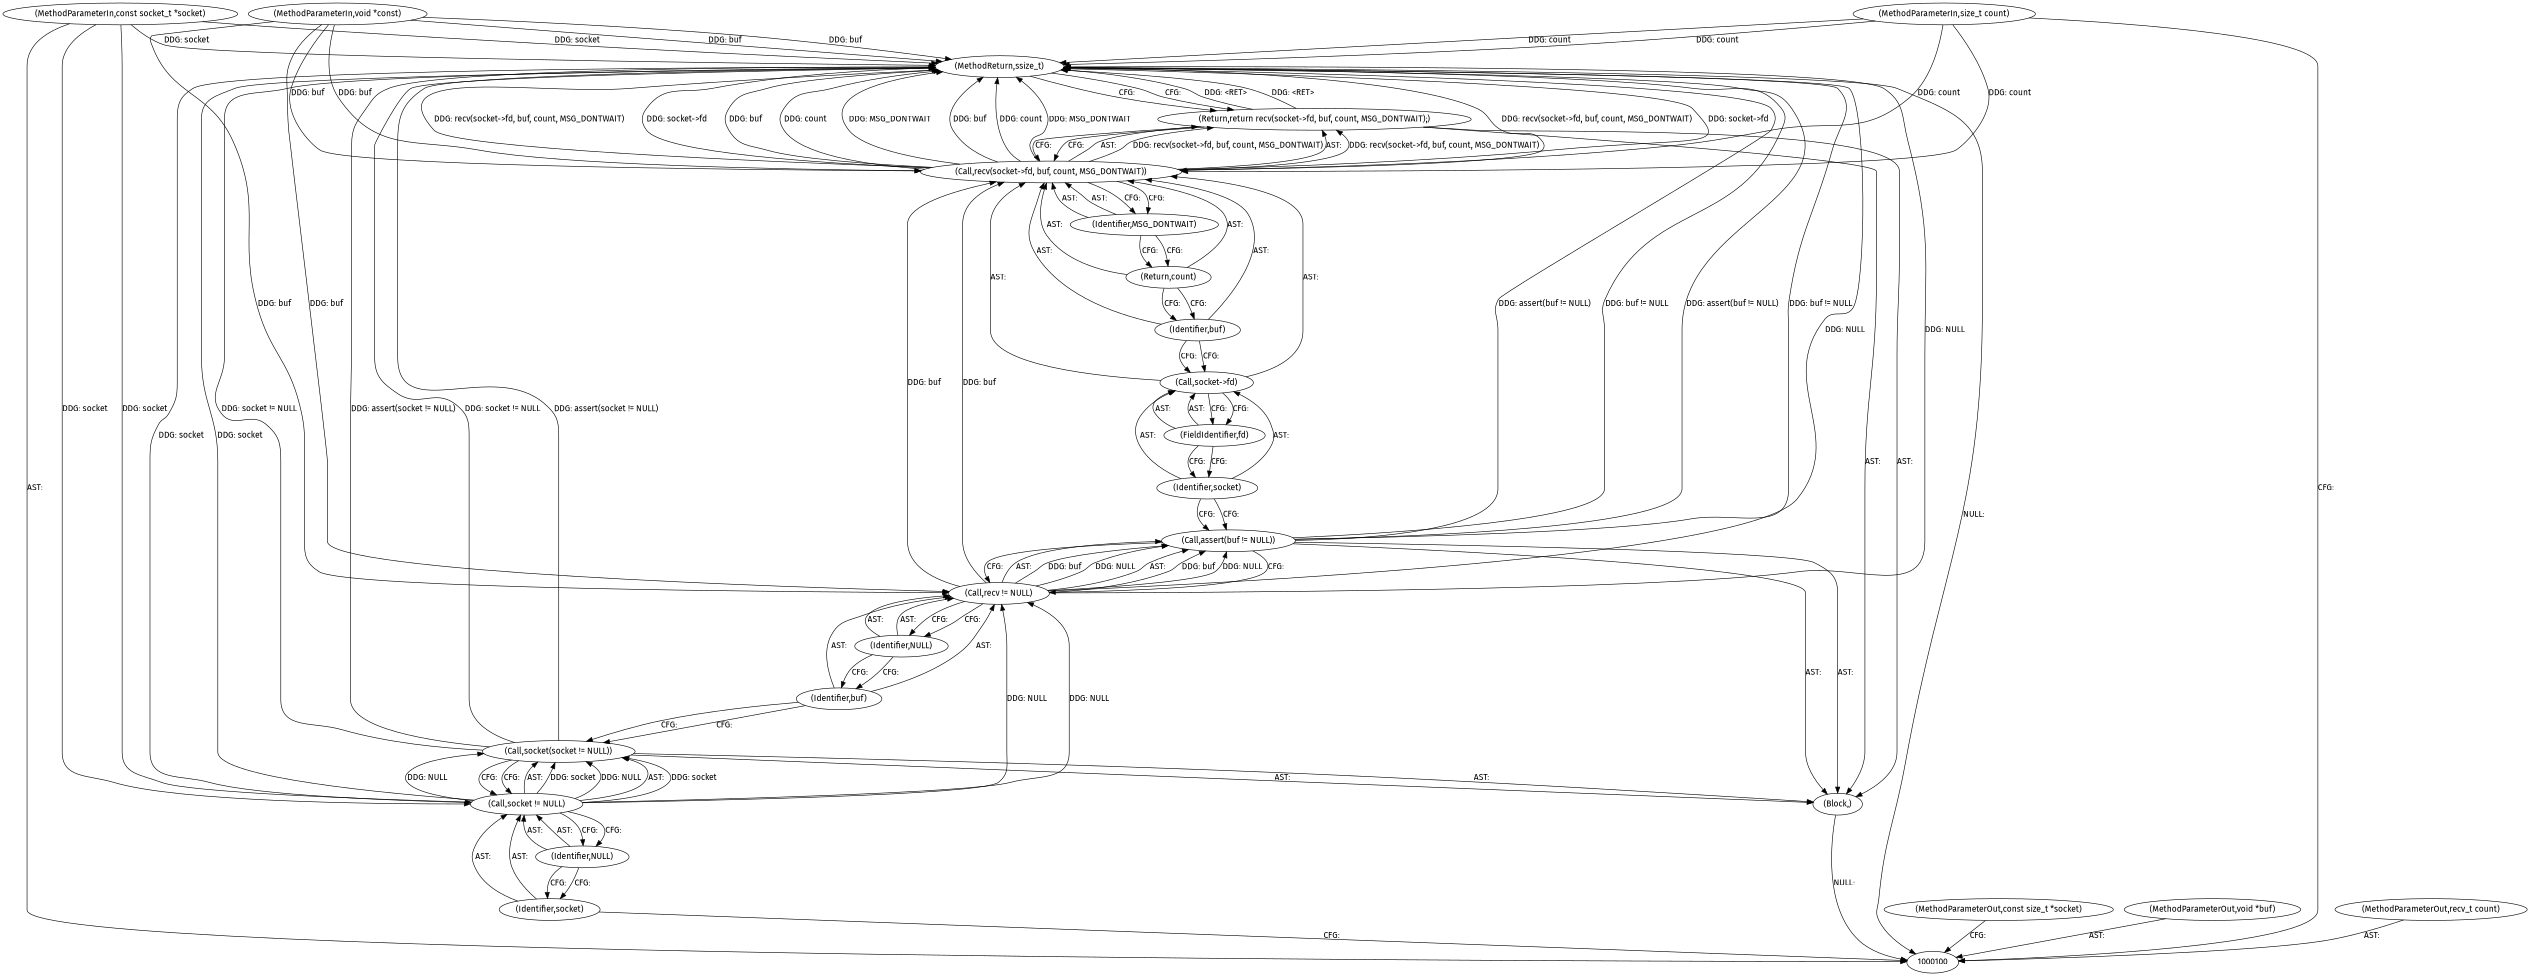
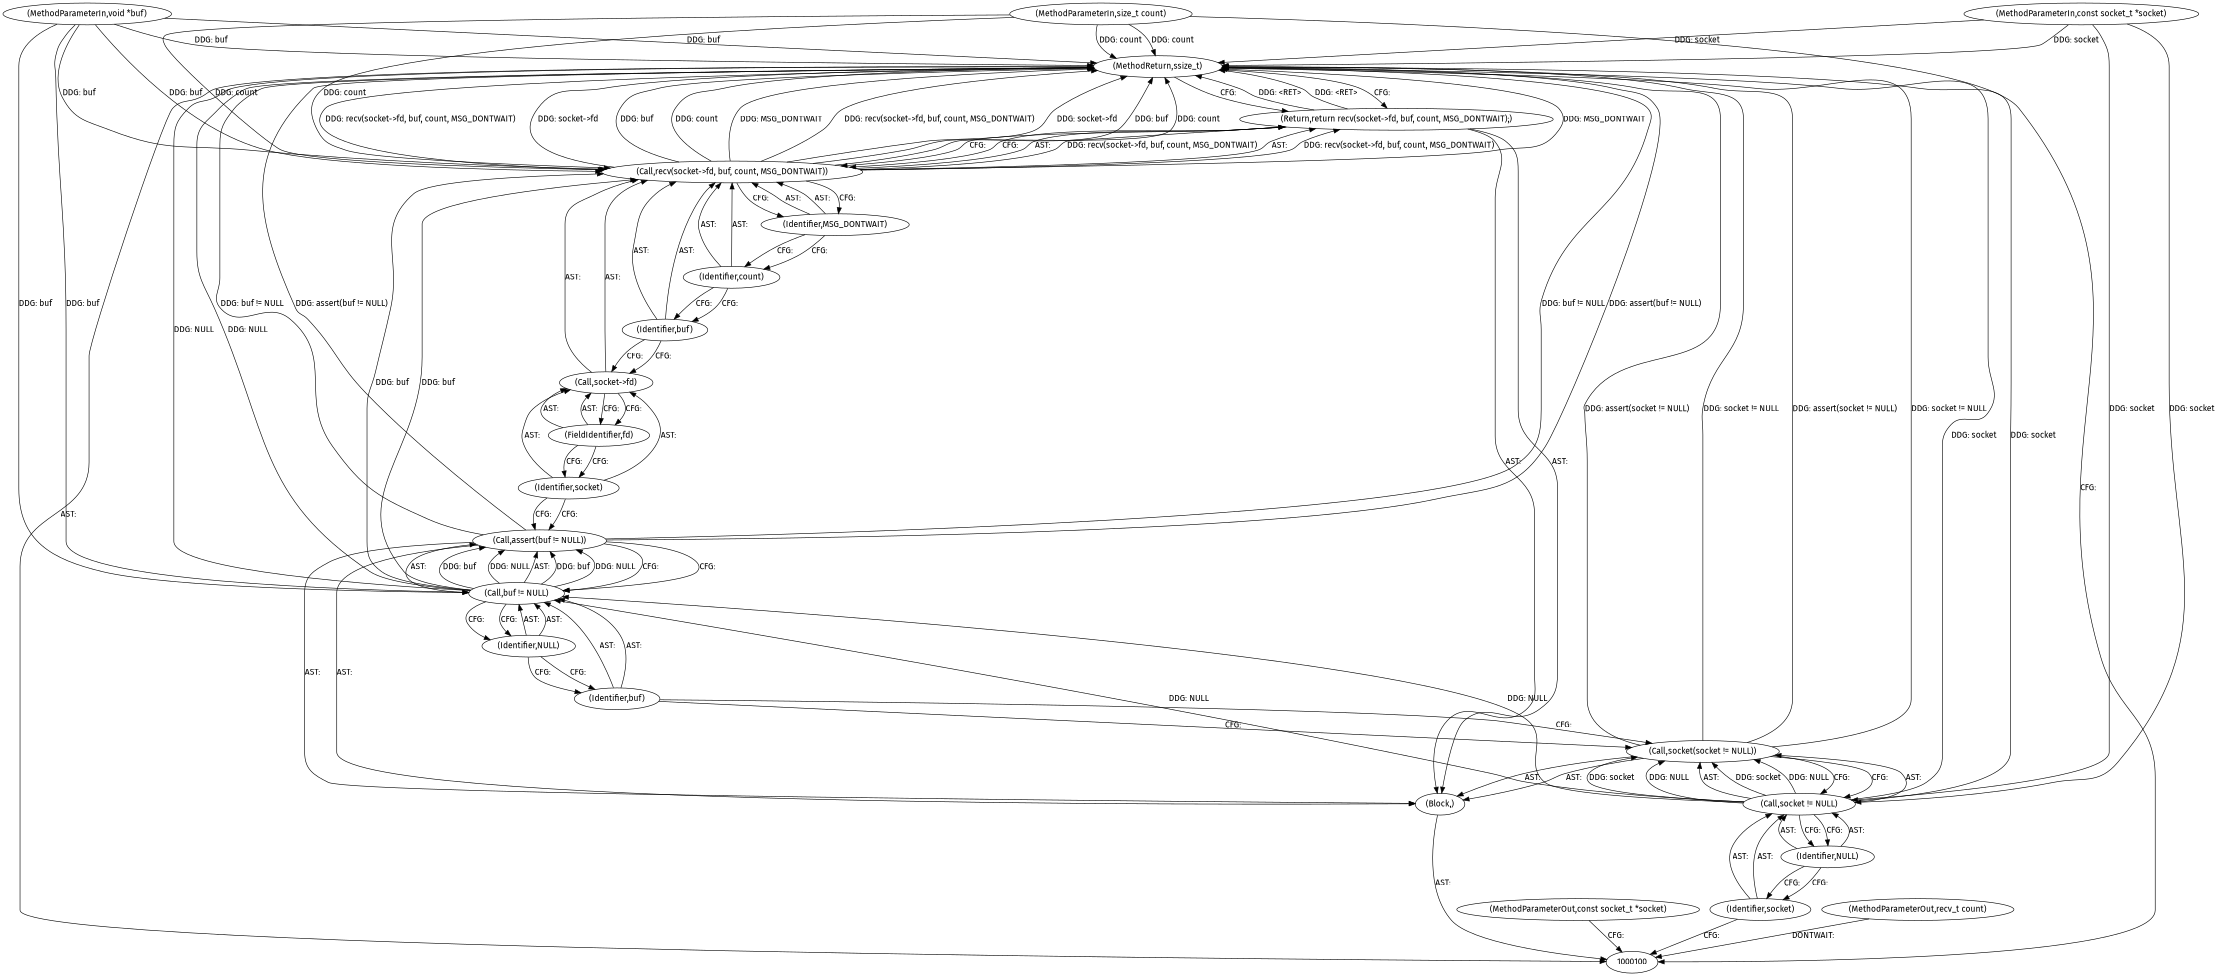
node "(MethodParameterIn,void *const)": label "(MethodParameterIn,void *const)" -> "(MethodParameterIn,void *buf)"
node "(Return,count)": label "(Return,count)" -> "(Identifier,count)"
edge "(MethodReturn,ssize_t)" -> "1000100": label "NULL: " -> "AST: "
node "(Call,recv != NULL)": label "(Call,recv != NULL)" -> "(Call,buf != NULL)"
edge "(Block,)" -> "1000100": label "NULL: " -> "AST: "
node "(MethodParameterOut,const size_t *socket)": label "(MethodParameterOut,const size_t *socket)" -> "(MethodParameterOut,const socket_t *socket)"
node "(MethodParameterOut,void *buf)": removed
edge "(MethodParameterOut,recv_t count)" -> "1000100": label "AST: " -> "DONTWAIT: "
edge "(MethodParameterIn,const socket_t *socket)" -> "1000100": removed, label "AST:"
